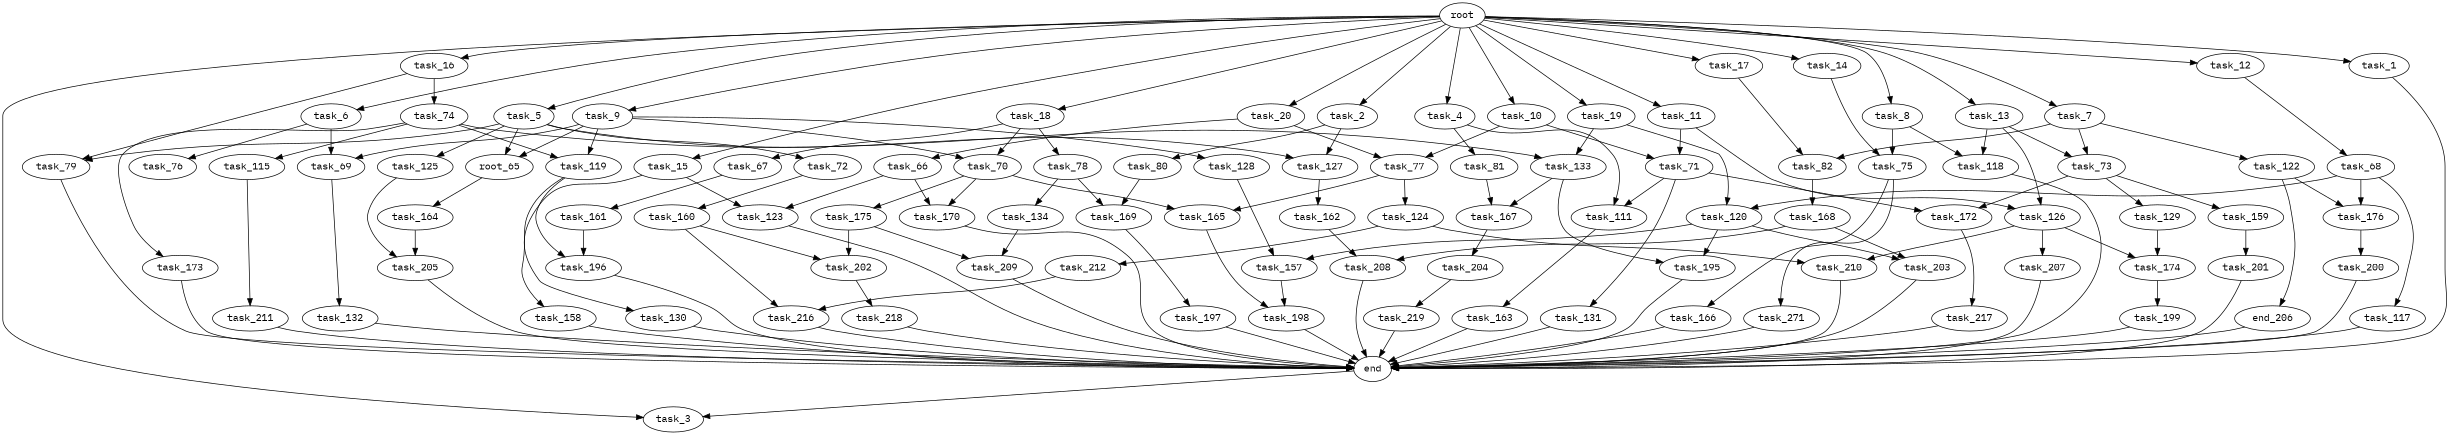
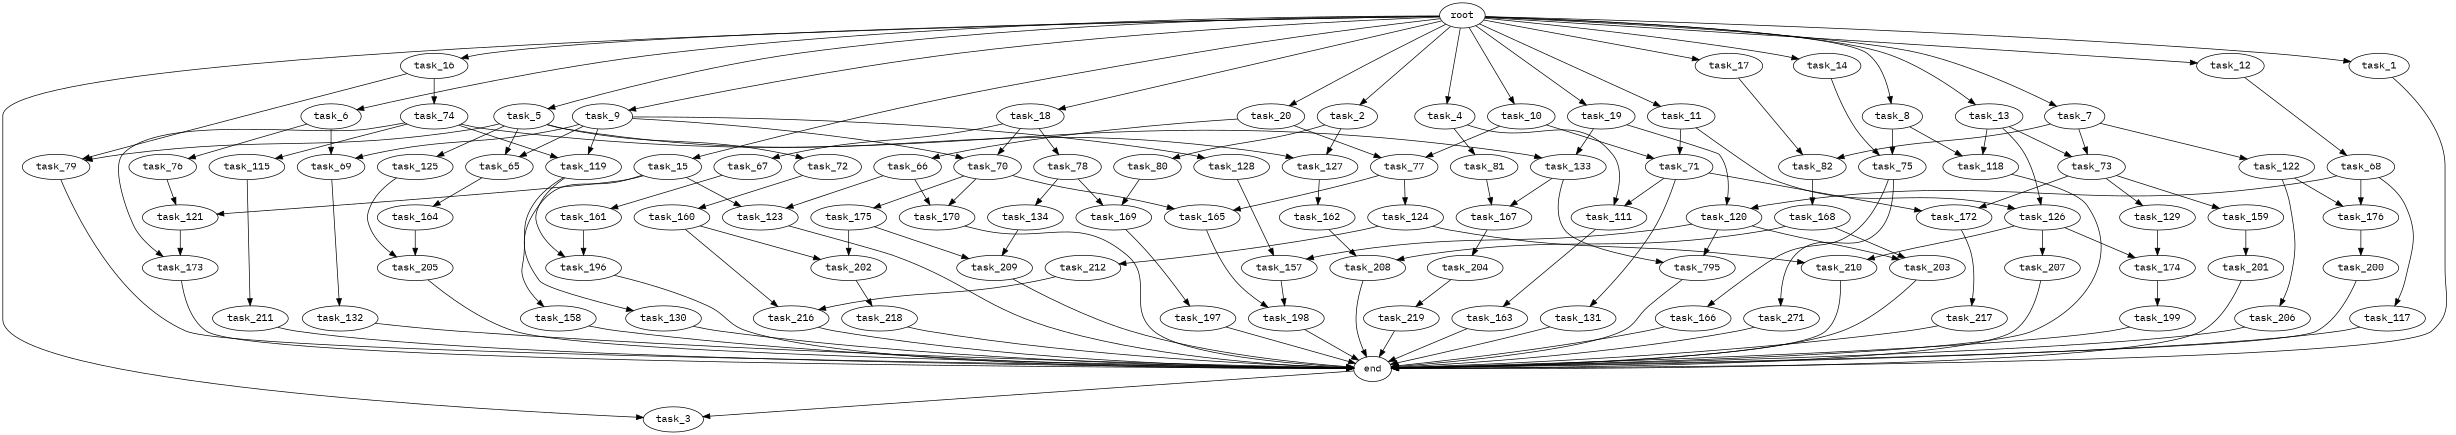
node "root_65": label "root_65" -> "task_65"
node "task_121": added
node "task_195": label "task_195" -> "task_795"
node "end_206": label "end_206" -> "task_206"
